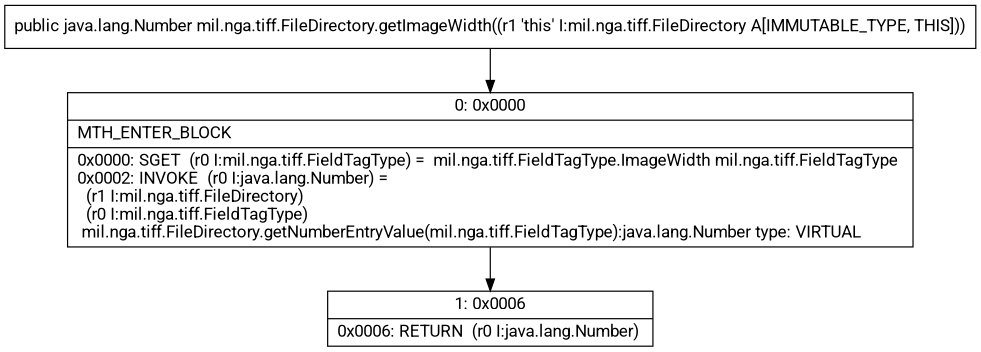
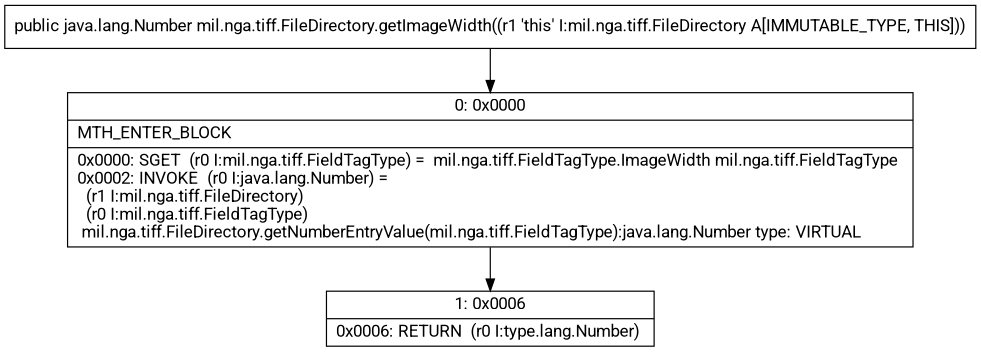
node "1: 0x0006": text "0x0006: RETURN  (r0 I:java.lang.Number)" -> "0x0006: RETURN  (r0 I:type.lang.Number)"
